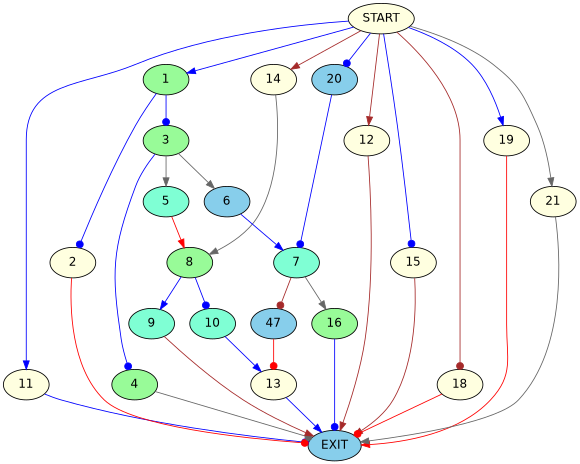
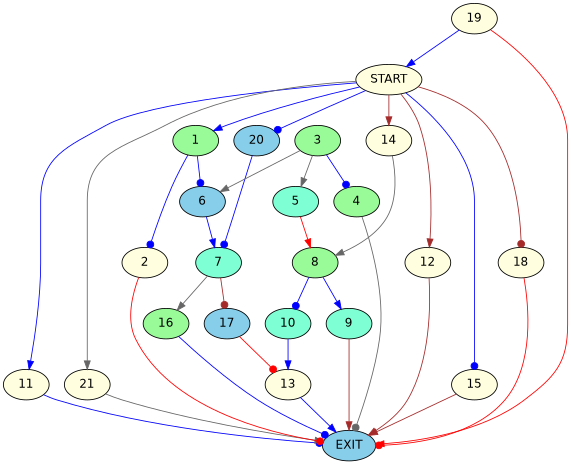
edge "START" -> "19": reversed
edge "1" -> "3": now "1" -> "6"
node "47": label "47" -> "17"
